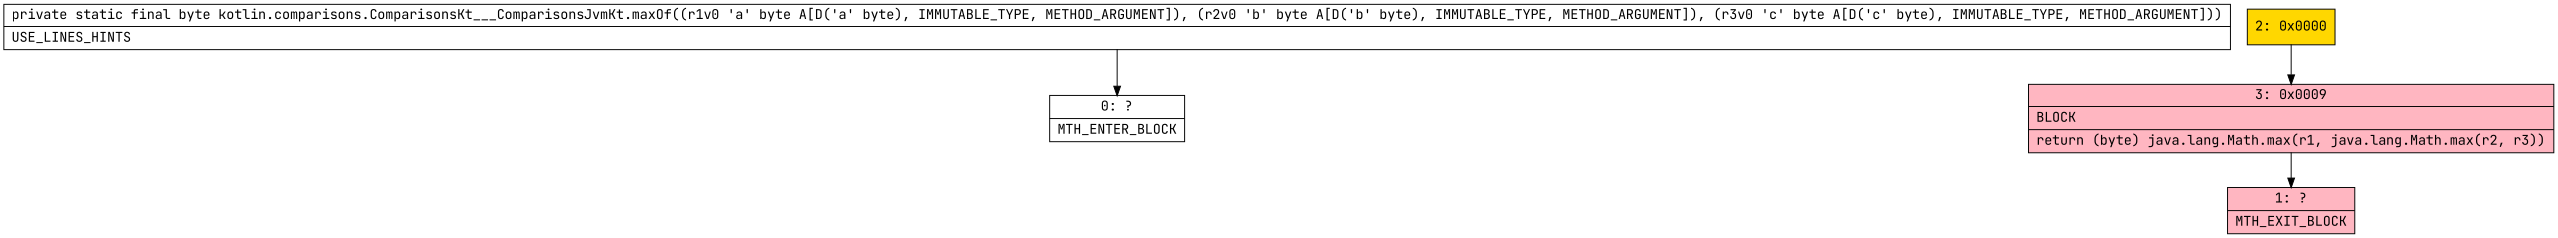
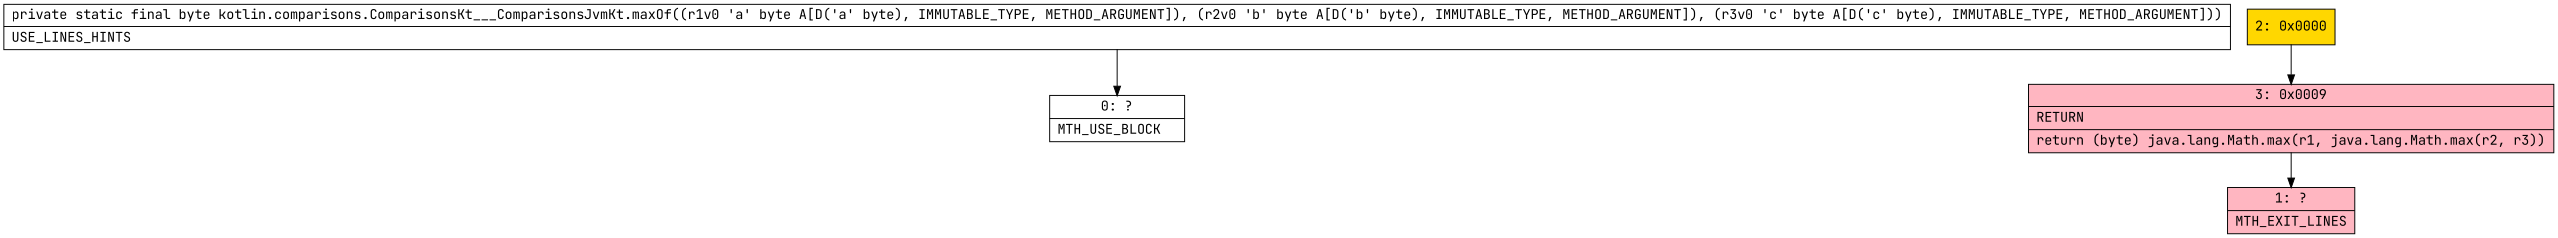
node "3: 0x0009": text "BLOCK" -> "RETURN"
node "0: ?": text "MTH_ENTER_BLOCK" -> "MTH_USE_BLOCK"
node "1: ?": text "MTH_EXIT_BLOCK" -> "MTH_EXIT_LINES"
